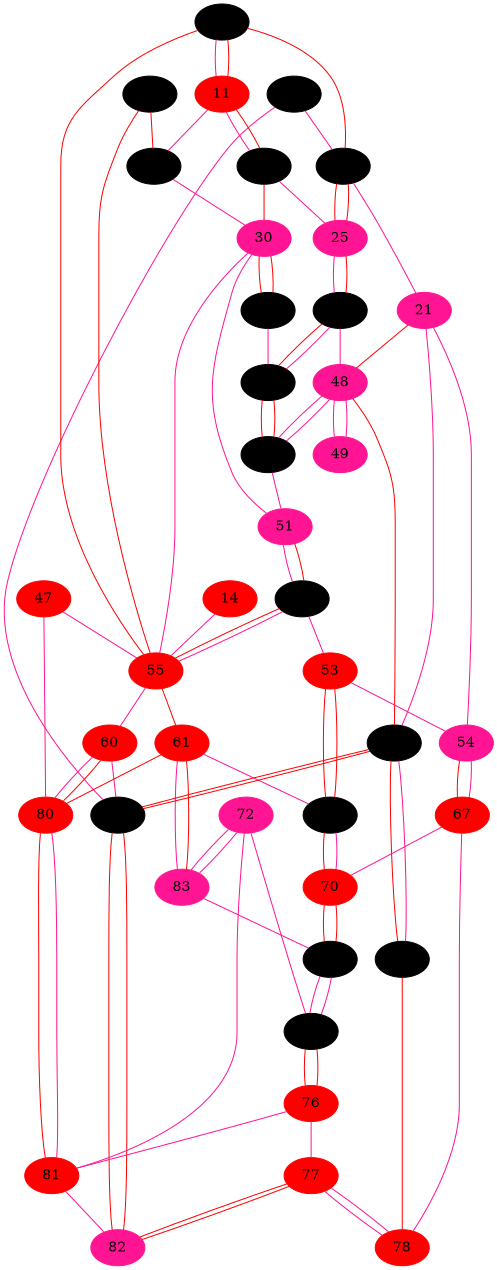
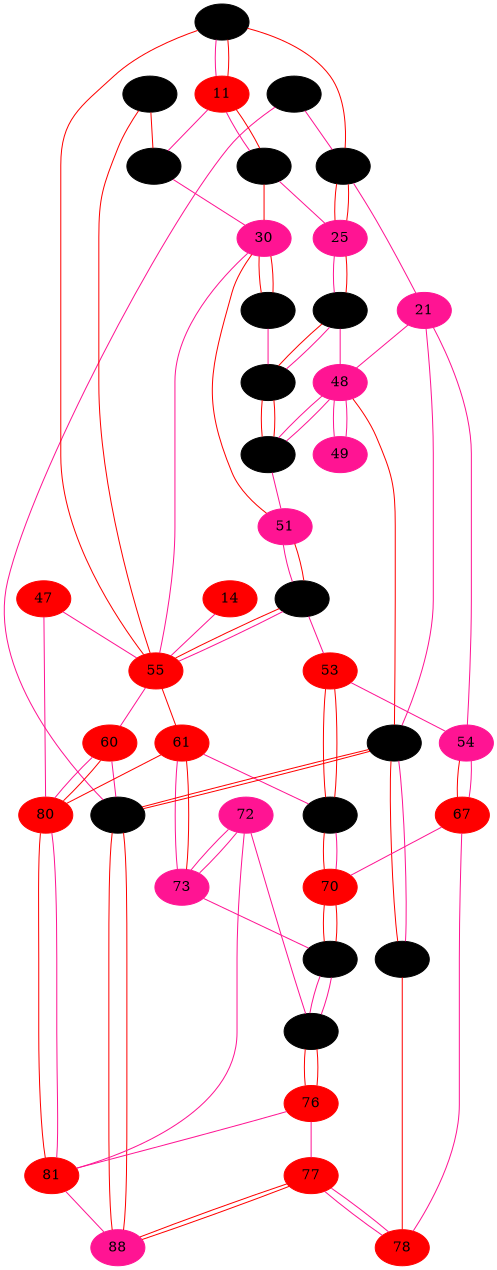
edge "21" -- "48": color red -> deeppink
edge "30" -- "51": color deeppink -> red
node "83": label "83" -> "73"
node "82": label "82" -> "88"
